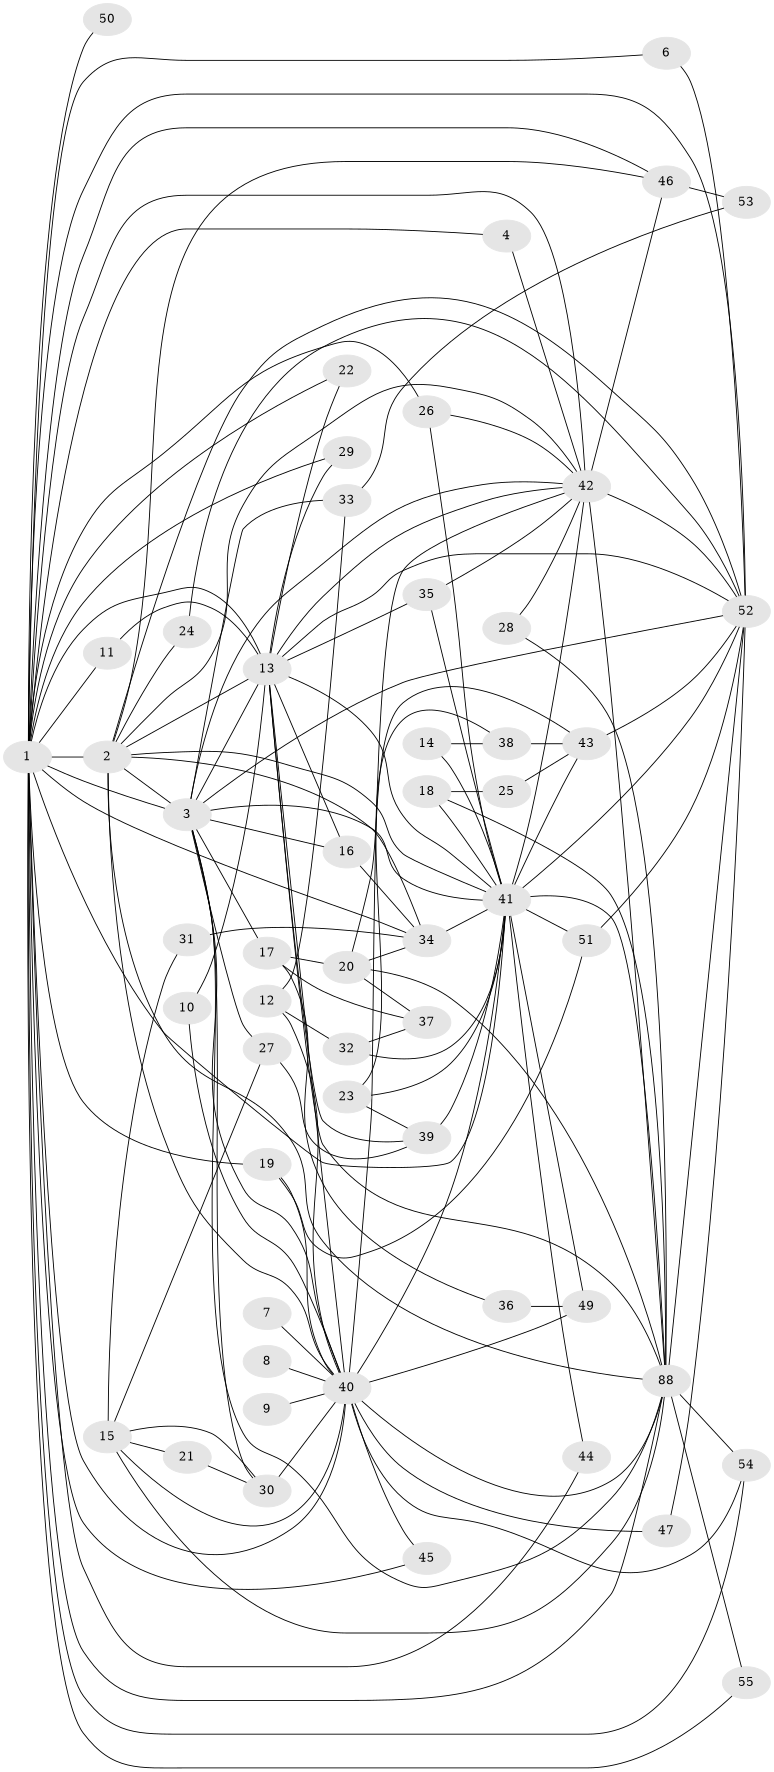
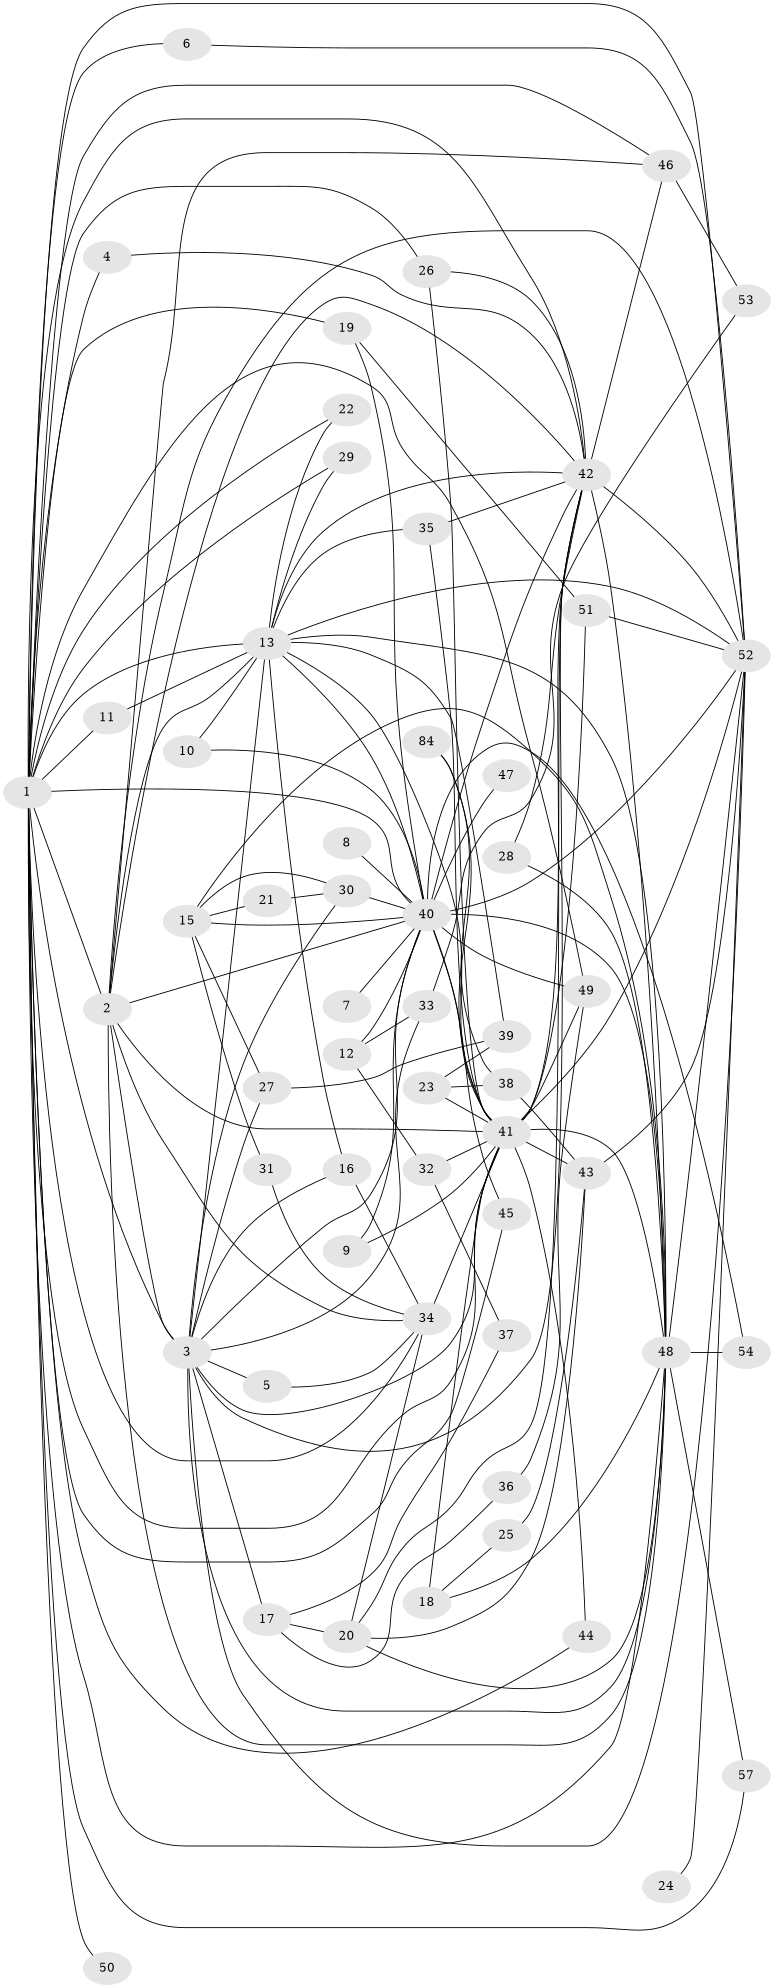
edge "24" -- "2": removed
node "14": label "14" -> "84"
edge "20" -- "37": now "20" -- "42"
edge "41" -- "39": now "41" -- "9"
edge "52" -- "47": now "52" -- "40"
node "88": label "88" -> "48"
node "5": added
edge "1" -- "54": now "1" -- "49"
node "55": label "55" -> "57"
